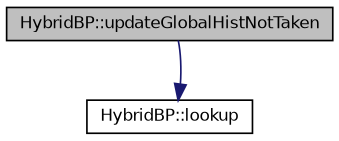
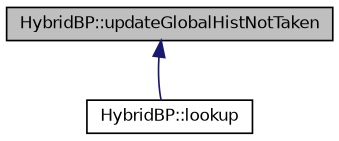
edge "HybridBP::updateGlobalHistNotTaken" -> "HybridBP::lookup": reversed
